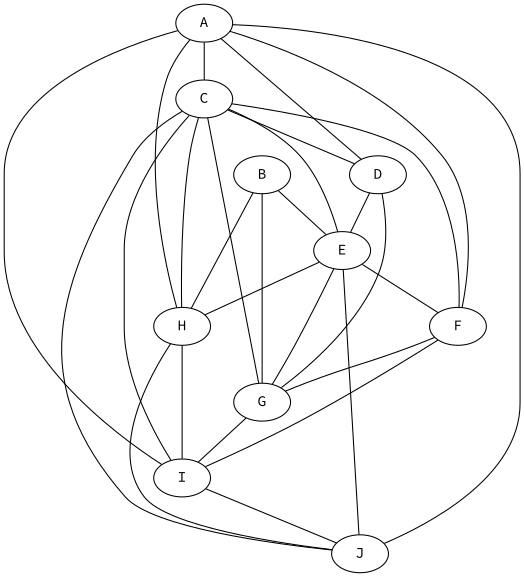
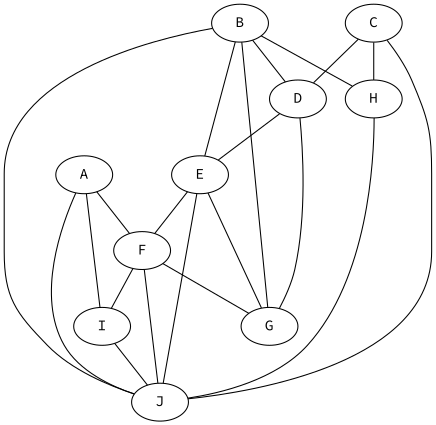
edge "A" -- "C": removed
edge "A" -- "D": now "B" -- "D"
edge "C" -- "F": now "J" -- "F"
edge "C" -- "E": removed
edge "A" -- "H": removed
edge "B" -- "J": added
edge "C" -- "G": removed
edge "C" -- "I": removed
edge "E" -- "H": removed
edge "H" -- "I": removed
edge "G" -- "I": removed
